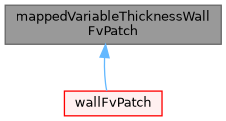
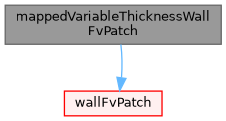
edge "wallFvPatch" -> "mappedVariableThicknessWall FvPatch": reversed
